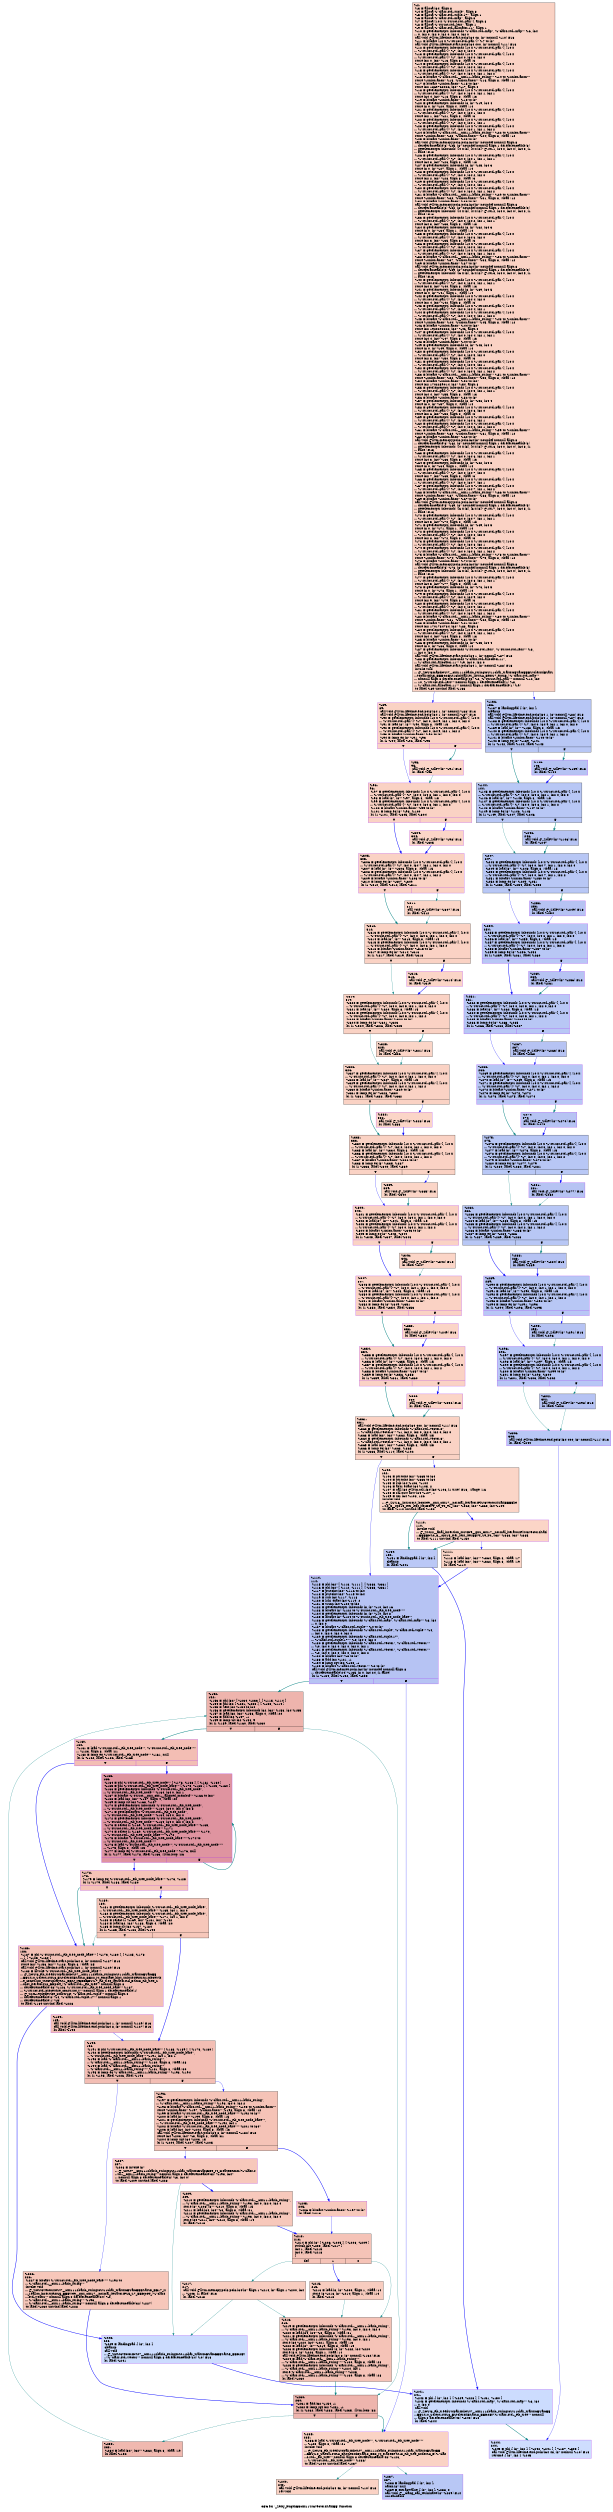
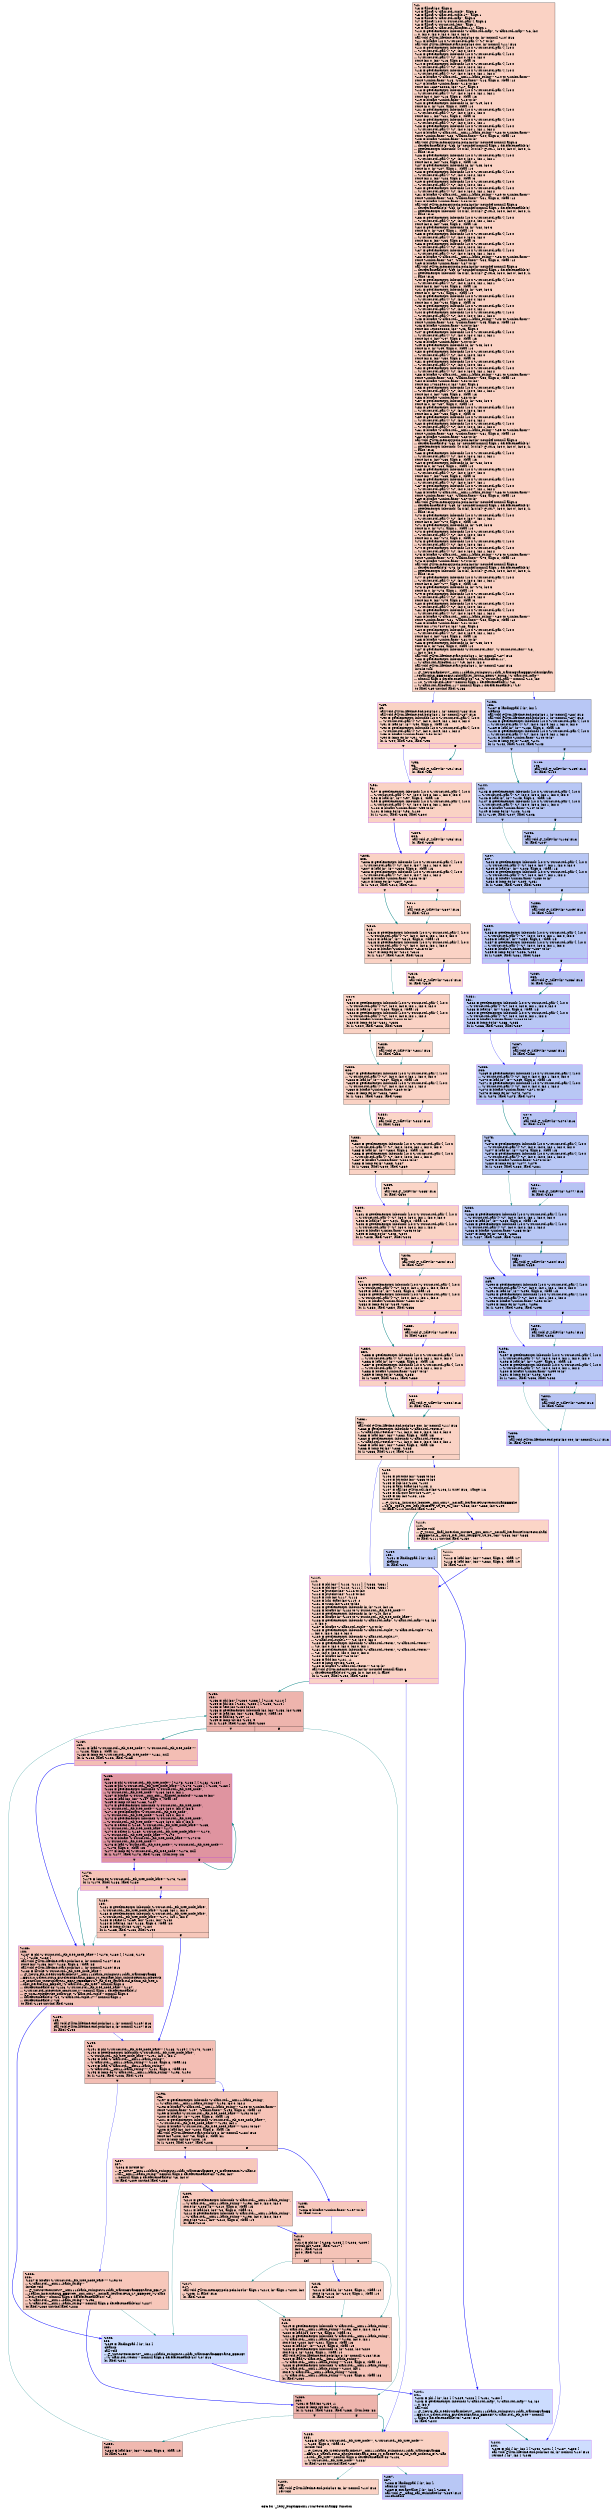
edge "%353:" -> "%354:": style bold -> solid
node "%114:": fillcolor #5977e370 -> #f4987a70
edge "%217:" -> "%228:": now "%226:" -> "%228:"
